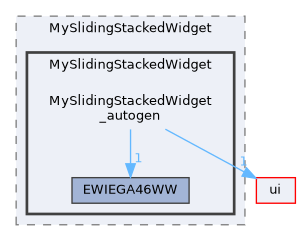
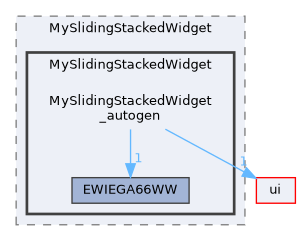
node "EWIEGA46WW": label "EWIEGA46WW" -> "EWIEGA66WW"
